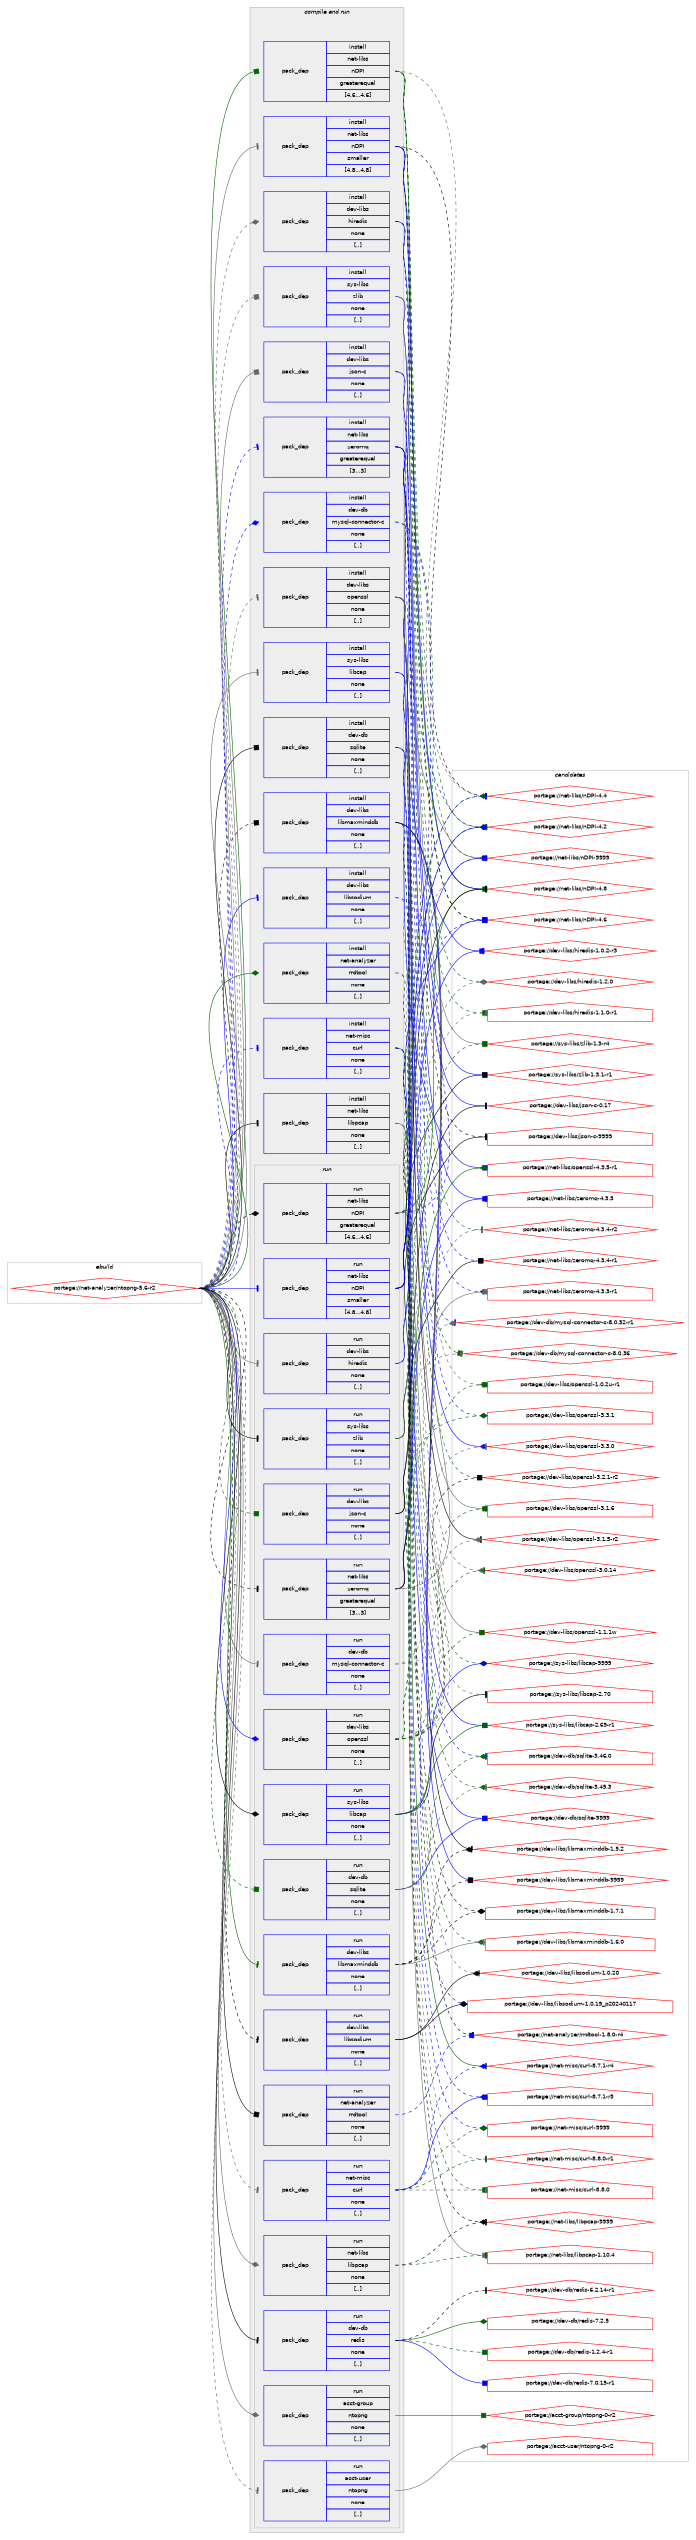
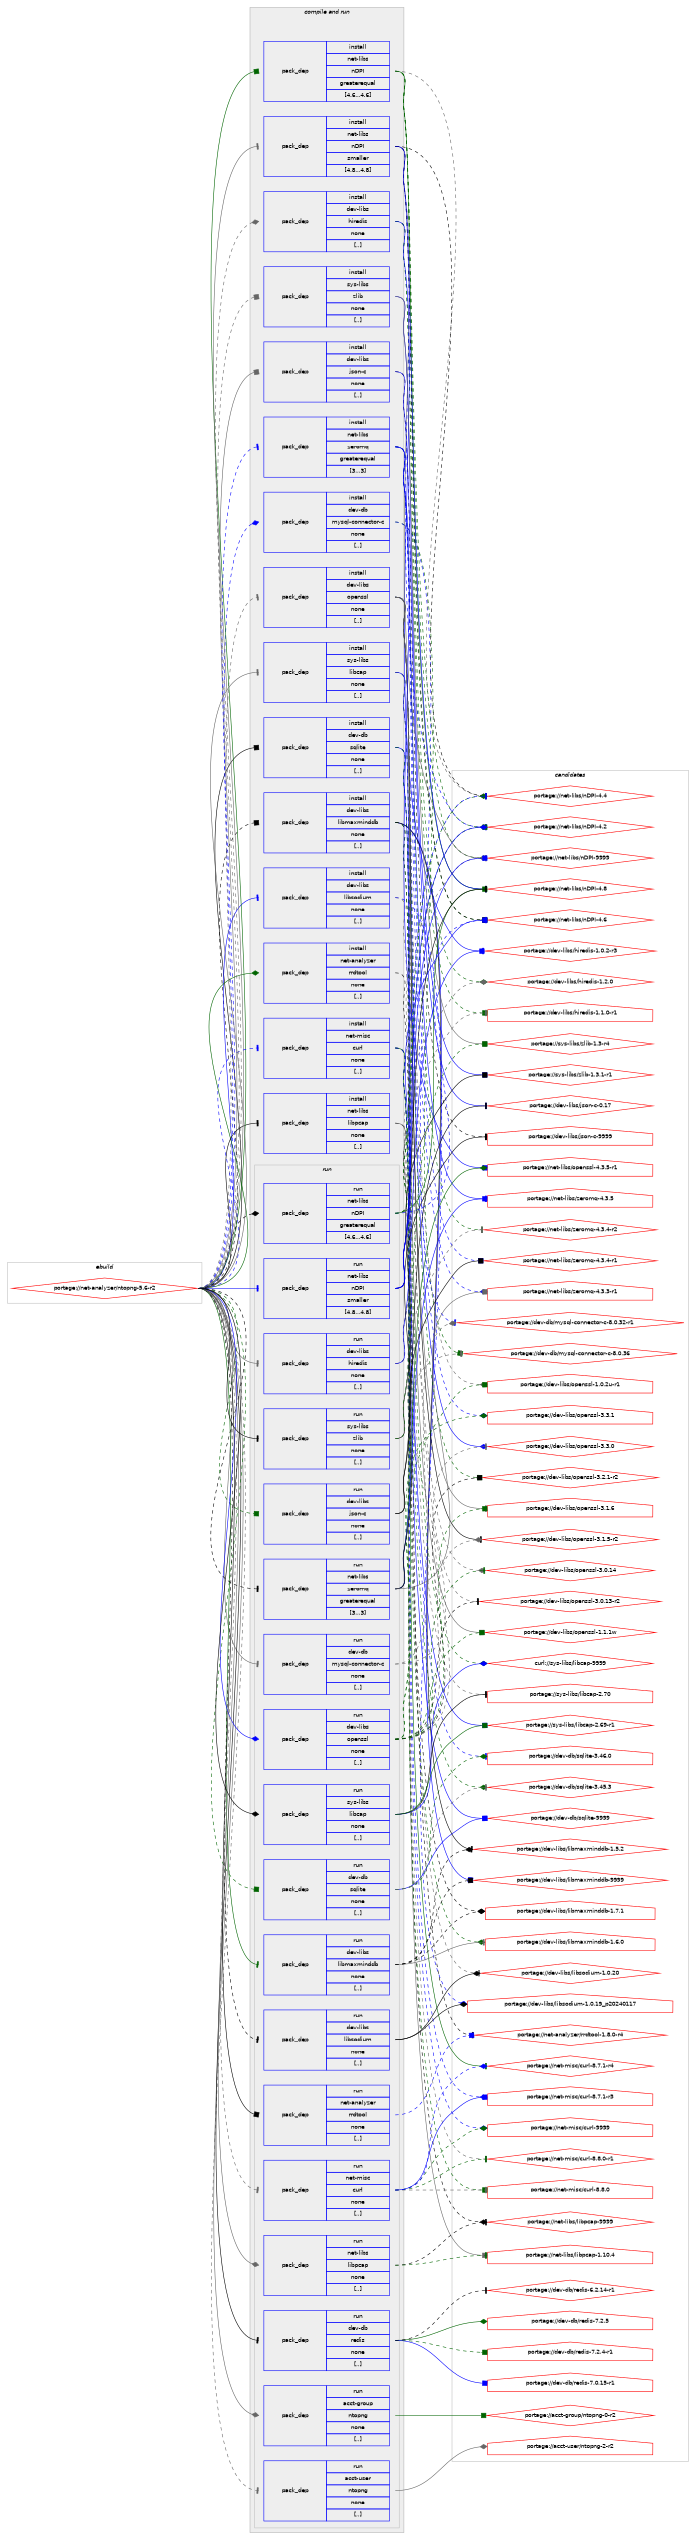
node "portage://dev-libs/openssl-3.0.13-r2": added
node "portage://sys-libs/libcap-9999": label "portage://sys-libs/libcap-9999" -> "curl://sys-libs/libcap-9999"
node "portage://dev-db/redis-1.2.4-r1": label "portage://dev-db/redis-1.2.4-r1" -> "portage://dev-db/redis-7.2.4-r1"
node "portage://acct-user/ntopng-0-r2": label "portage://acct-user/ntopng-0-r2" -> "portage://acct-user/ntopng-2-r2"
